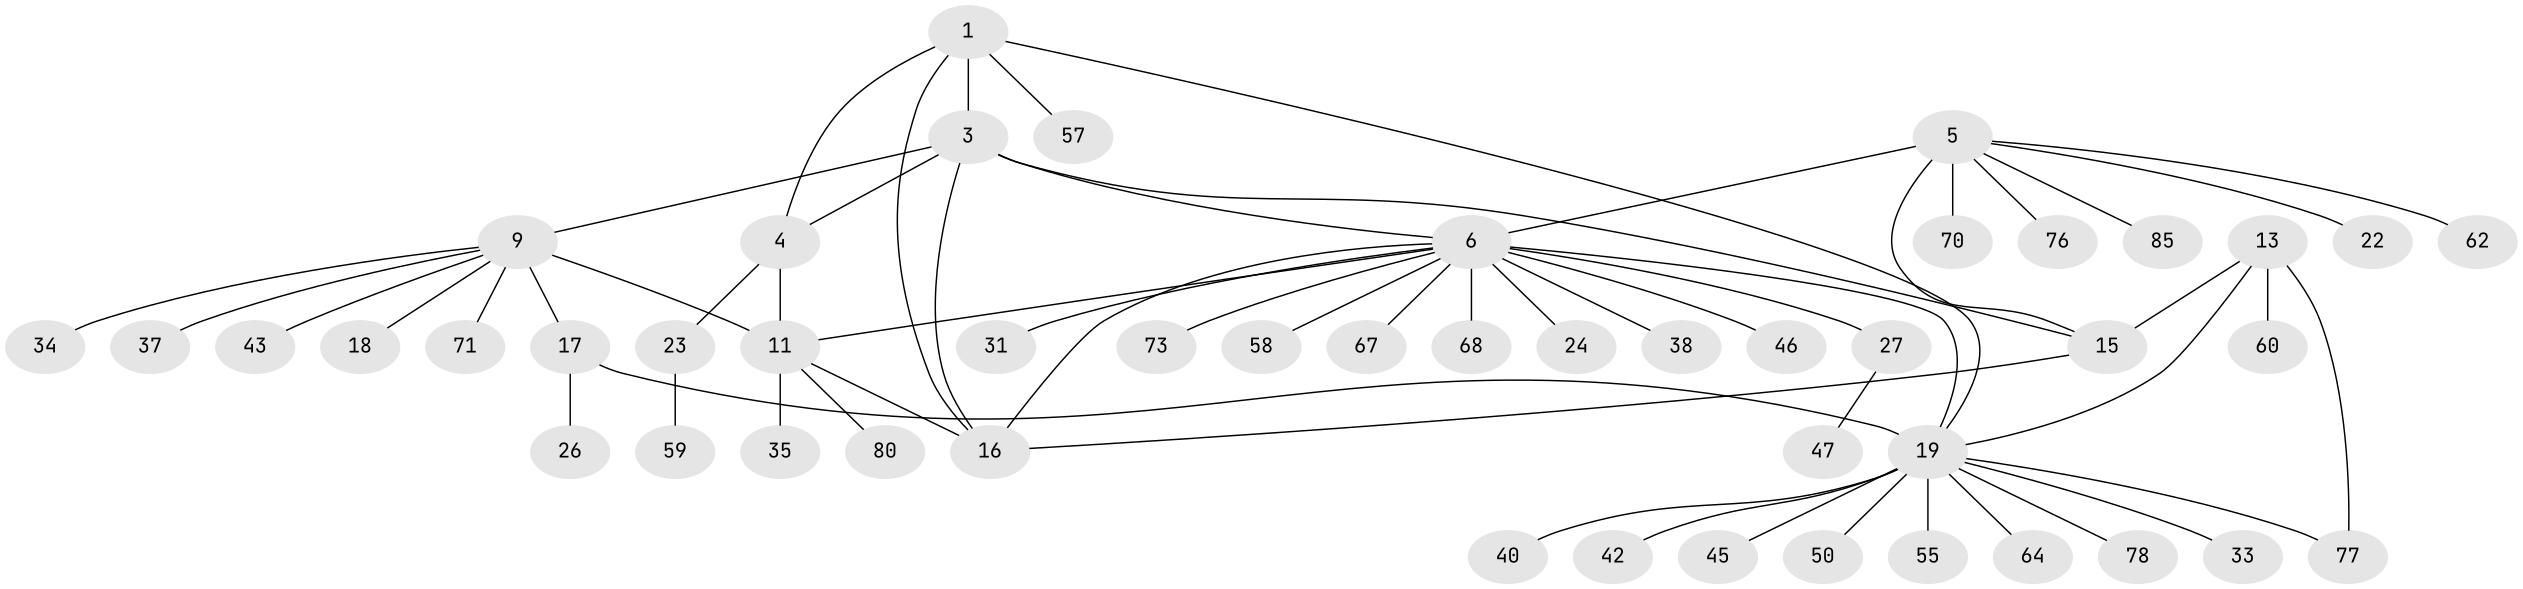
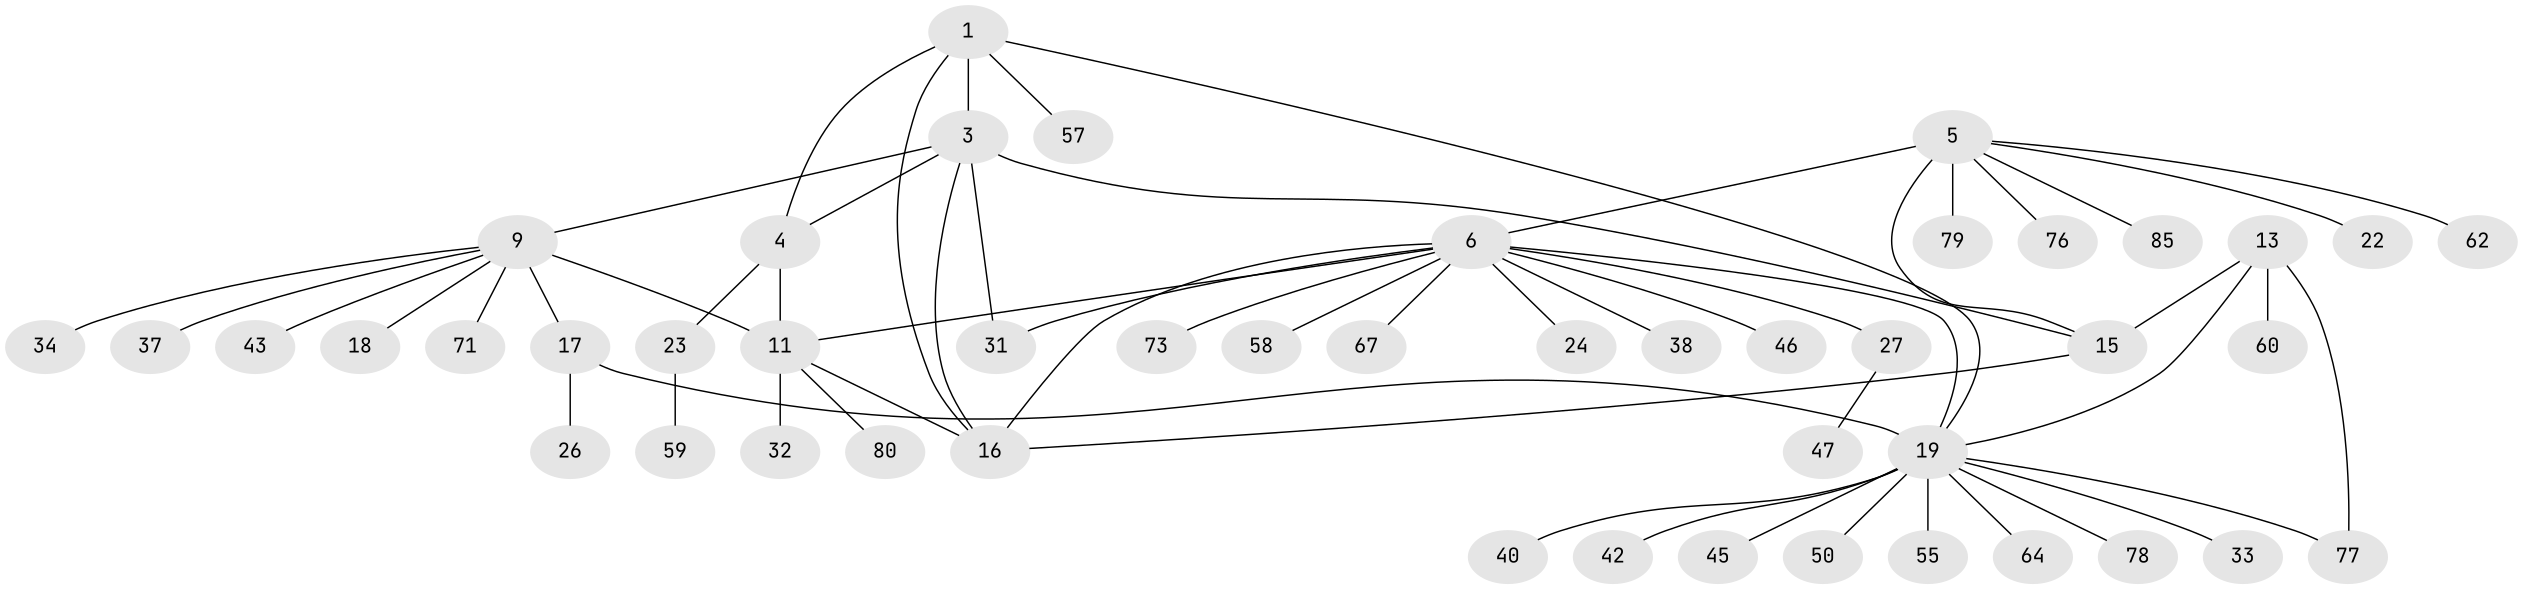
edge "3" -- "6": now "3" -- "31"
node "70": label "70" -> "79"
node "68": removed
node "35": label "35" -> "32"
